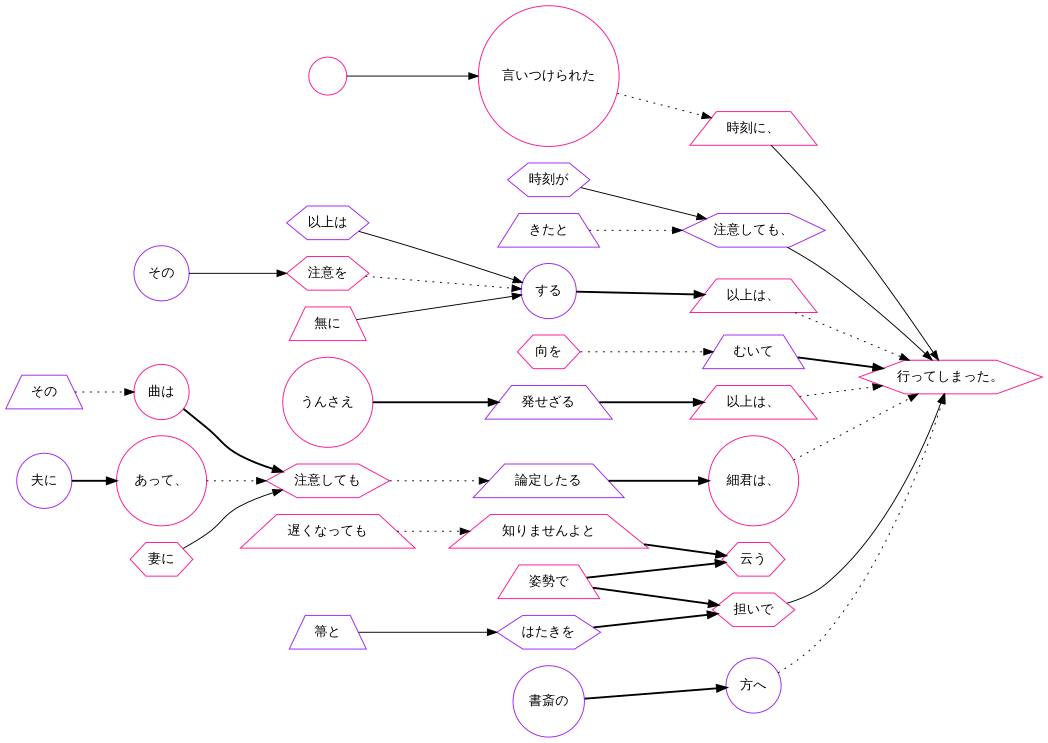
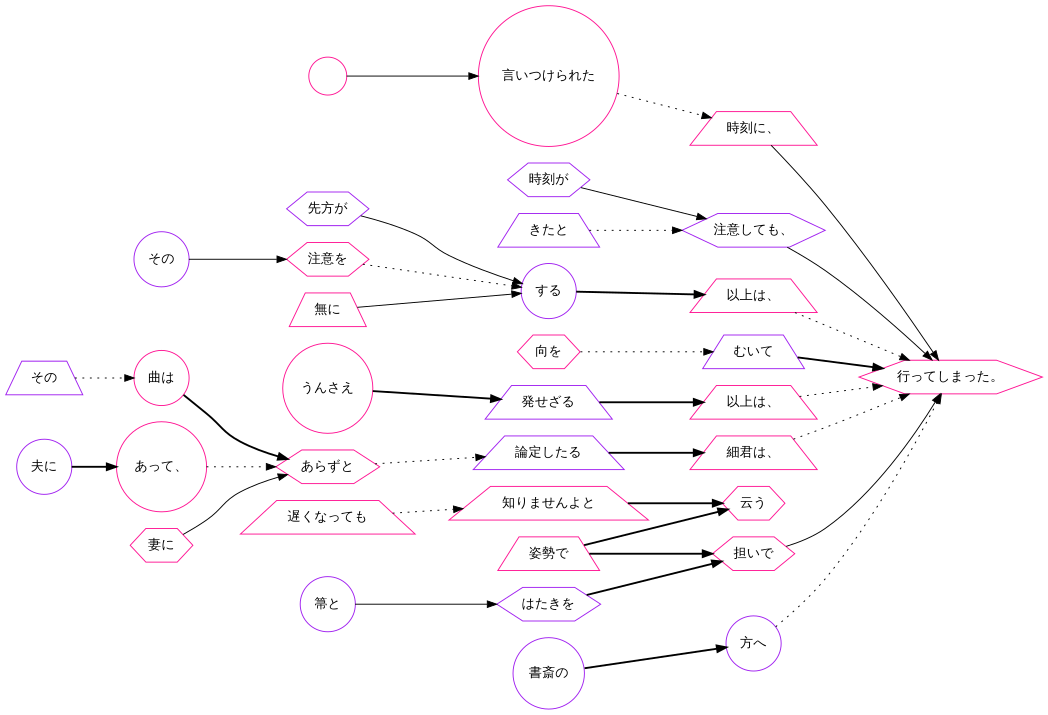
node "以上は": label "以上は" -> "先方が"
node "注意しても": label "注意しても" -> "あらずと"
node "細君は、": shape circle -> trapezium
node "箒と": shape trapezium -> circle
